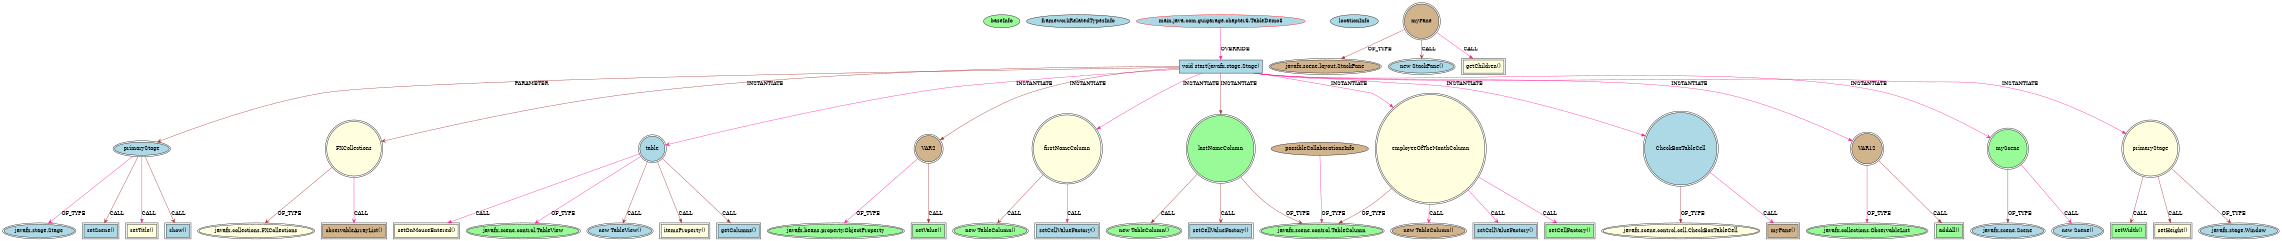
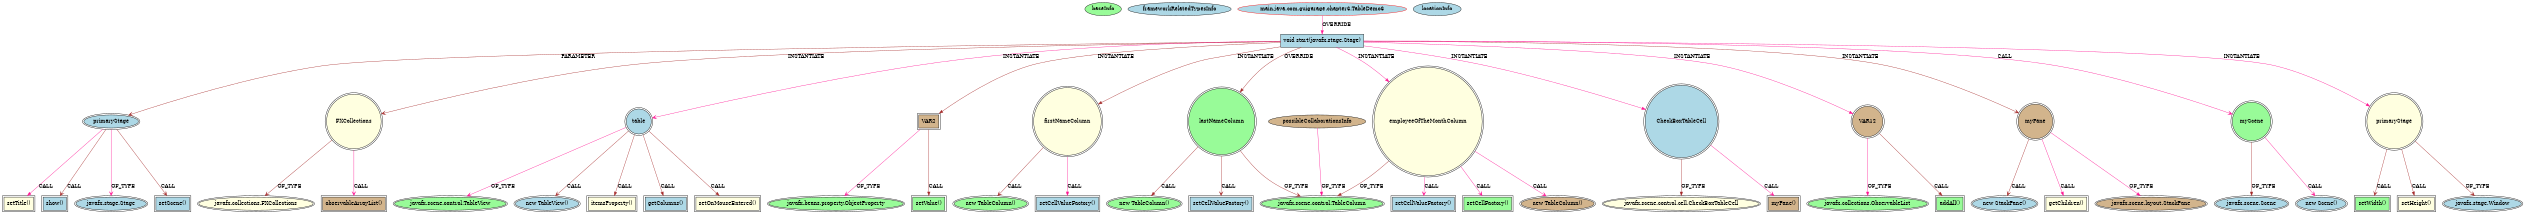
edge "myPane" -> "javafx.scene.layout.StackPane": color brown -> deeppink
edge "void start(javafx.stage.Stage)" -> "myPane": added, label "INSTANTIATE"
edge "void start(javafx.stage.Stage)" -> "lastNameColumn": label "INSTANTIATE" -> "OVERRIDE"
edge "void start(javafx.stage.Stage)" -> "myScene": label "INSTANTIATE" -> "CALL"
edge "void start(javafx.stage.Stage)" -> "firstNameColumn": color deeppink -> brown
node "VAR2": shape circle -> box
edge "table" -> "setOnMouseEntered()": color deeppink -> brown
